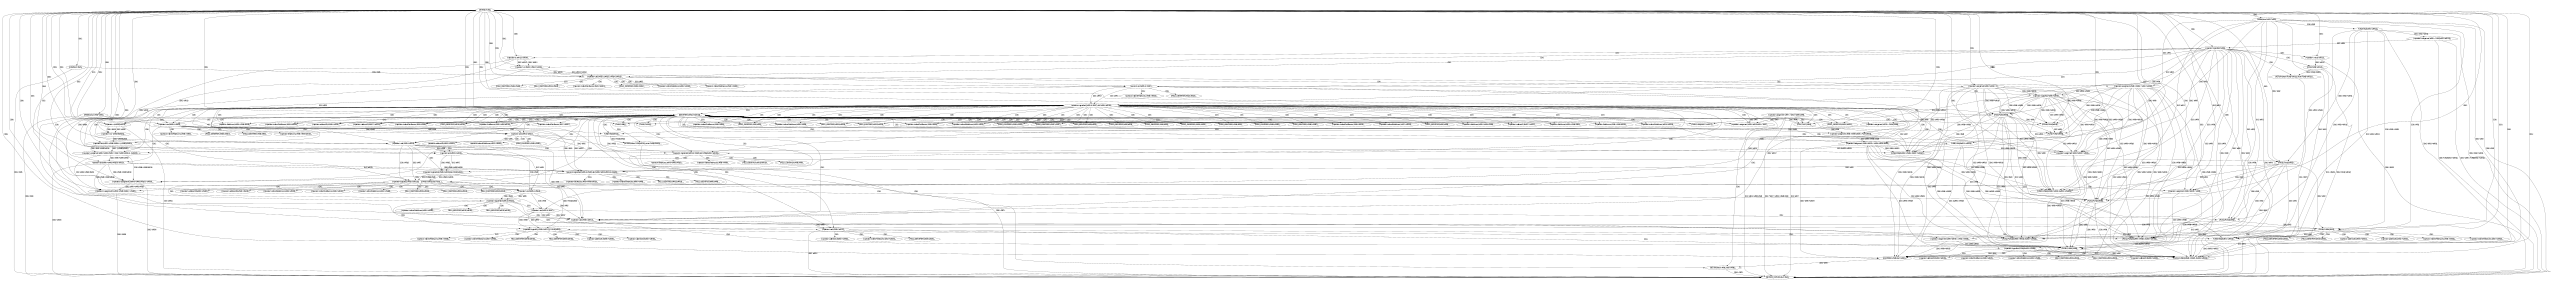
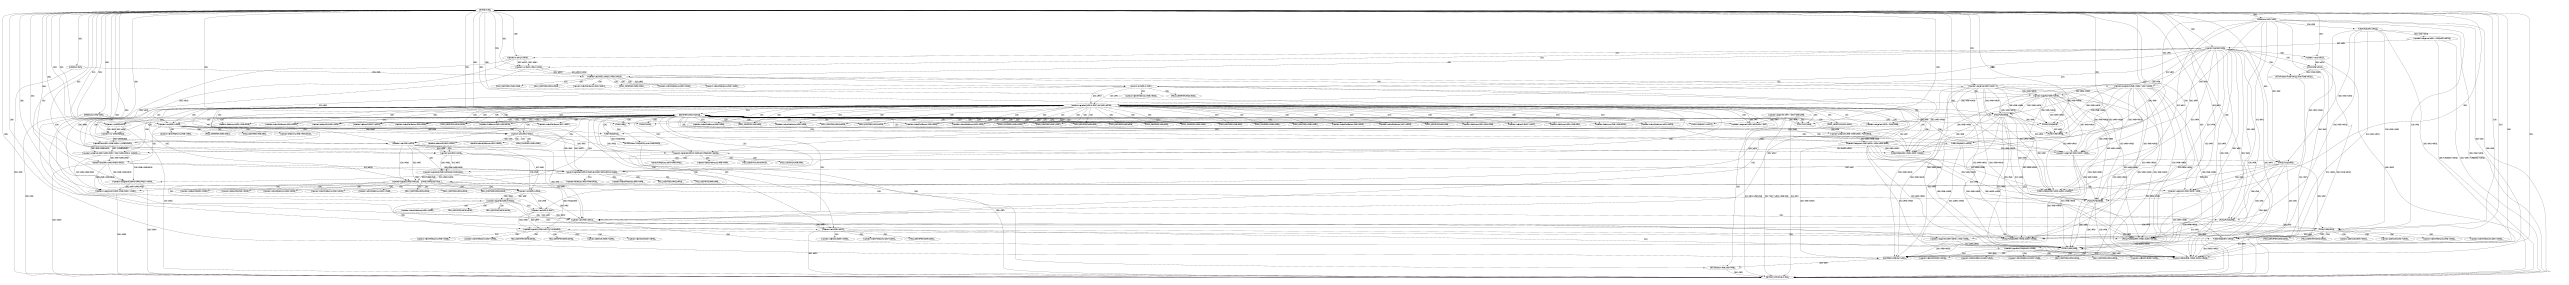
edge "(METHOD,FUN1)" -> "(<operator>.and,VAR5 & (VAR13 | VAR14 | VAR15))": removed, label "DDG:"
edge "(<operator>.logicalNot,!VAR8->VAR16)" -> "(FIELD_IDENTIFIER,VAR32,VAR32)": now "(<operator>.logicalNot,!VAR8->VAR16)" -> "(<operator>.logicalAnd,(VAR5 & VAR17) && !VAR8->VAR16)"
edge "(IDENTIFIER,VAR10,if (VAR10))" -> "(<operators>.assignmentOr,VAR8->VAR8.VAR19 |= VAR24)": now "(IDENTIFIER,VAR10,if (VAR10))" -> "(<operator>.not,~(VAR20|VAR21))"
